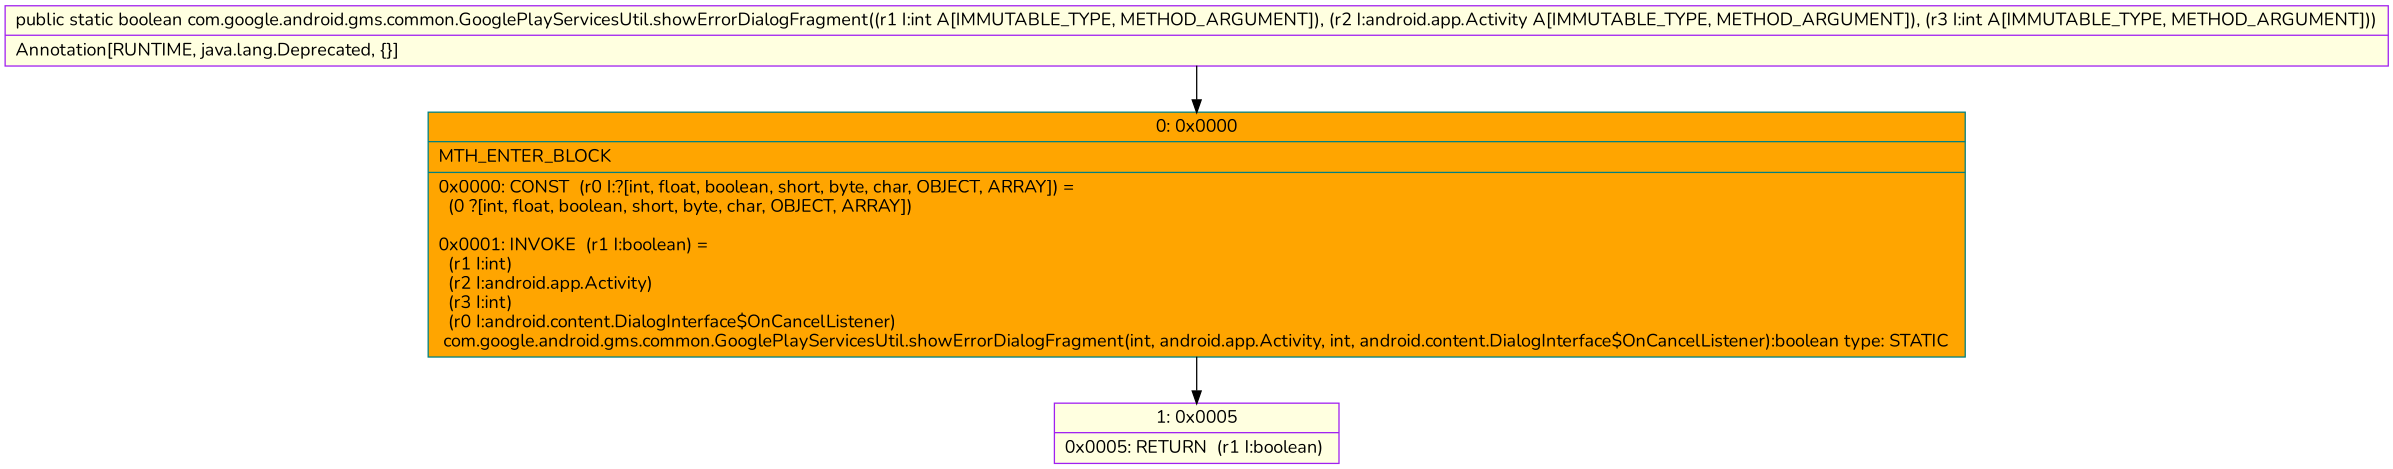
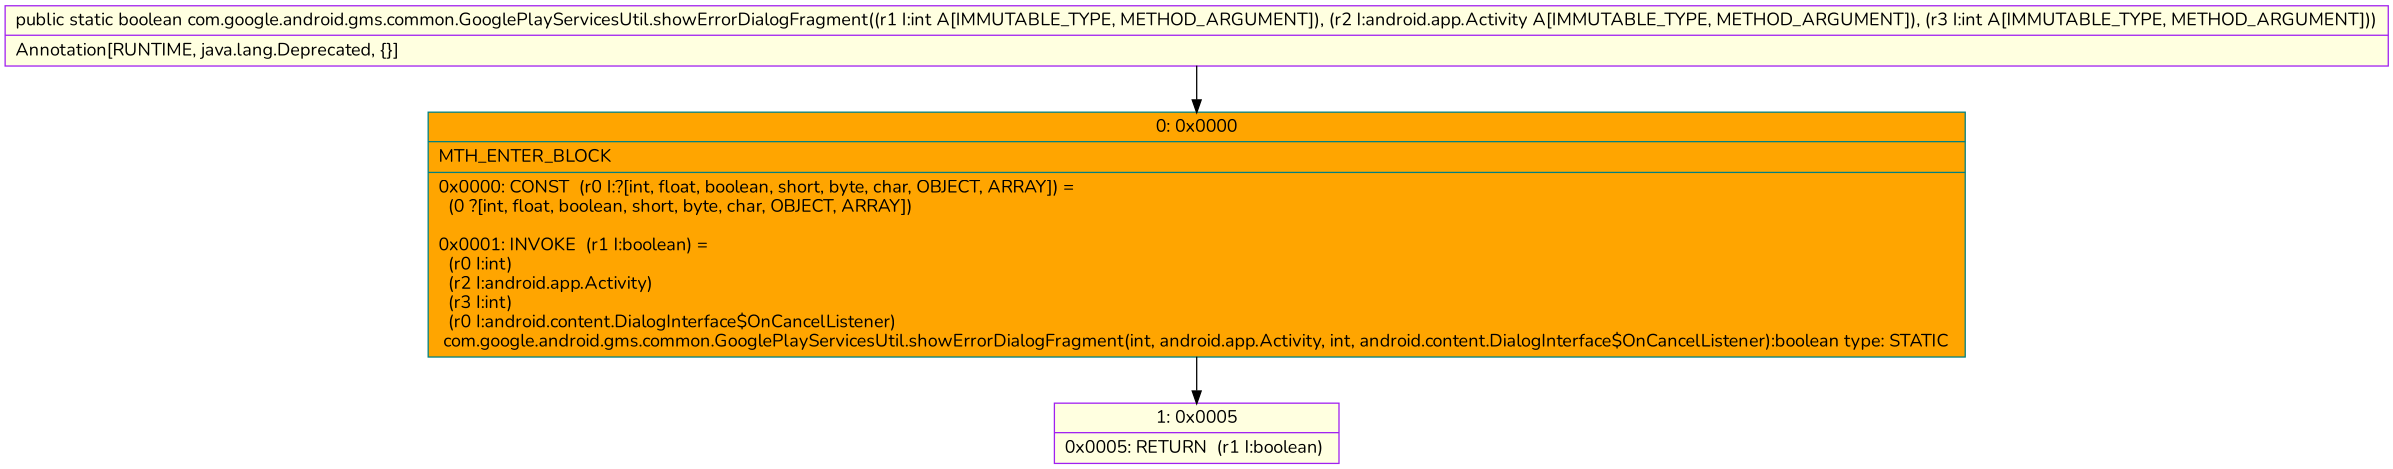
node "0: 0x0000": text "(r1 I:int)" -> "(r0 I:int)"
